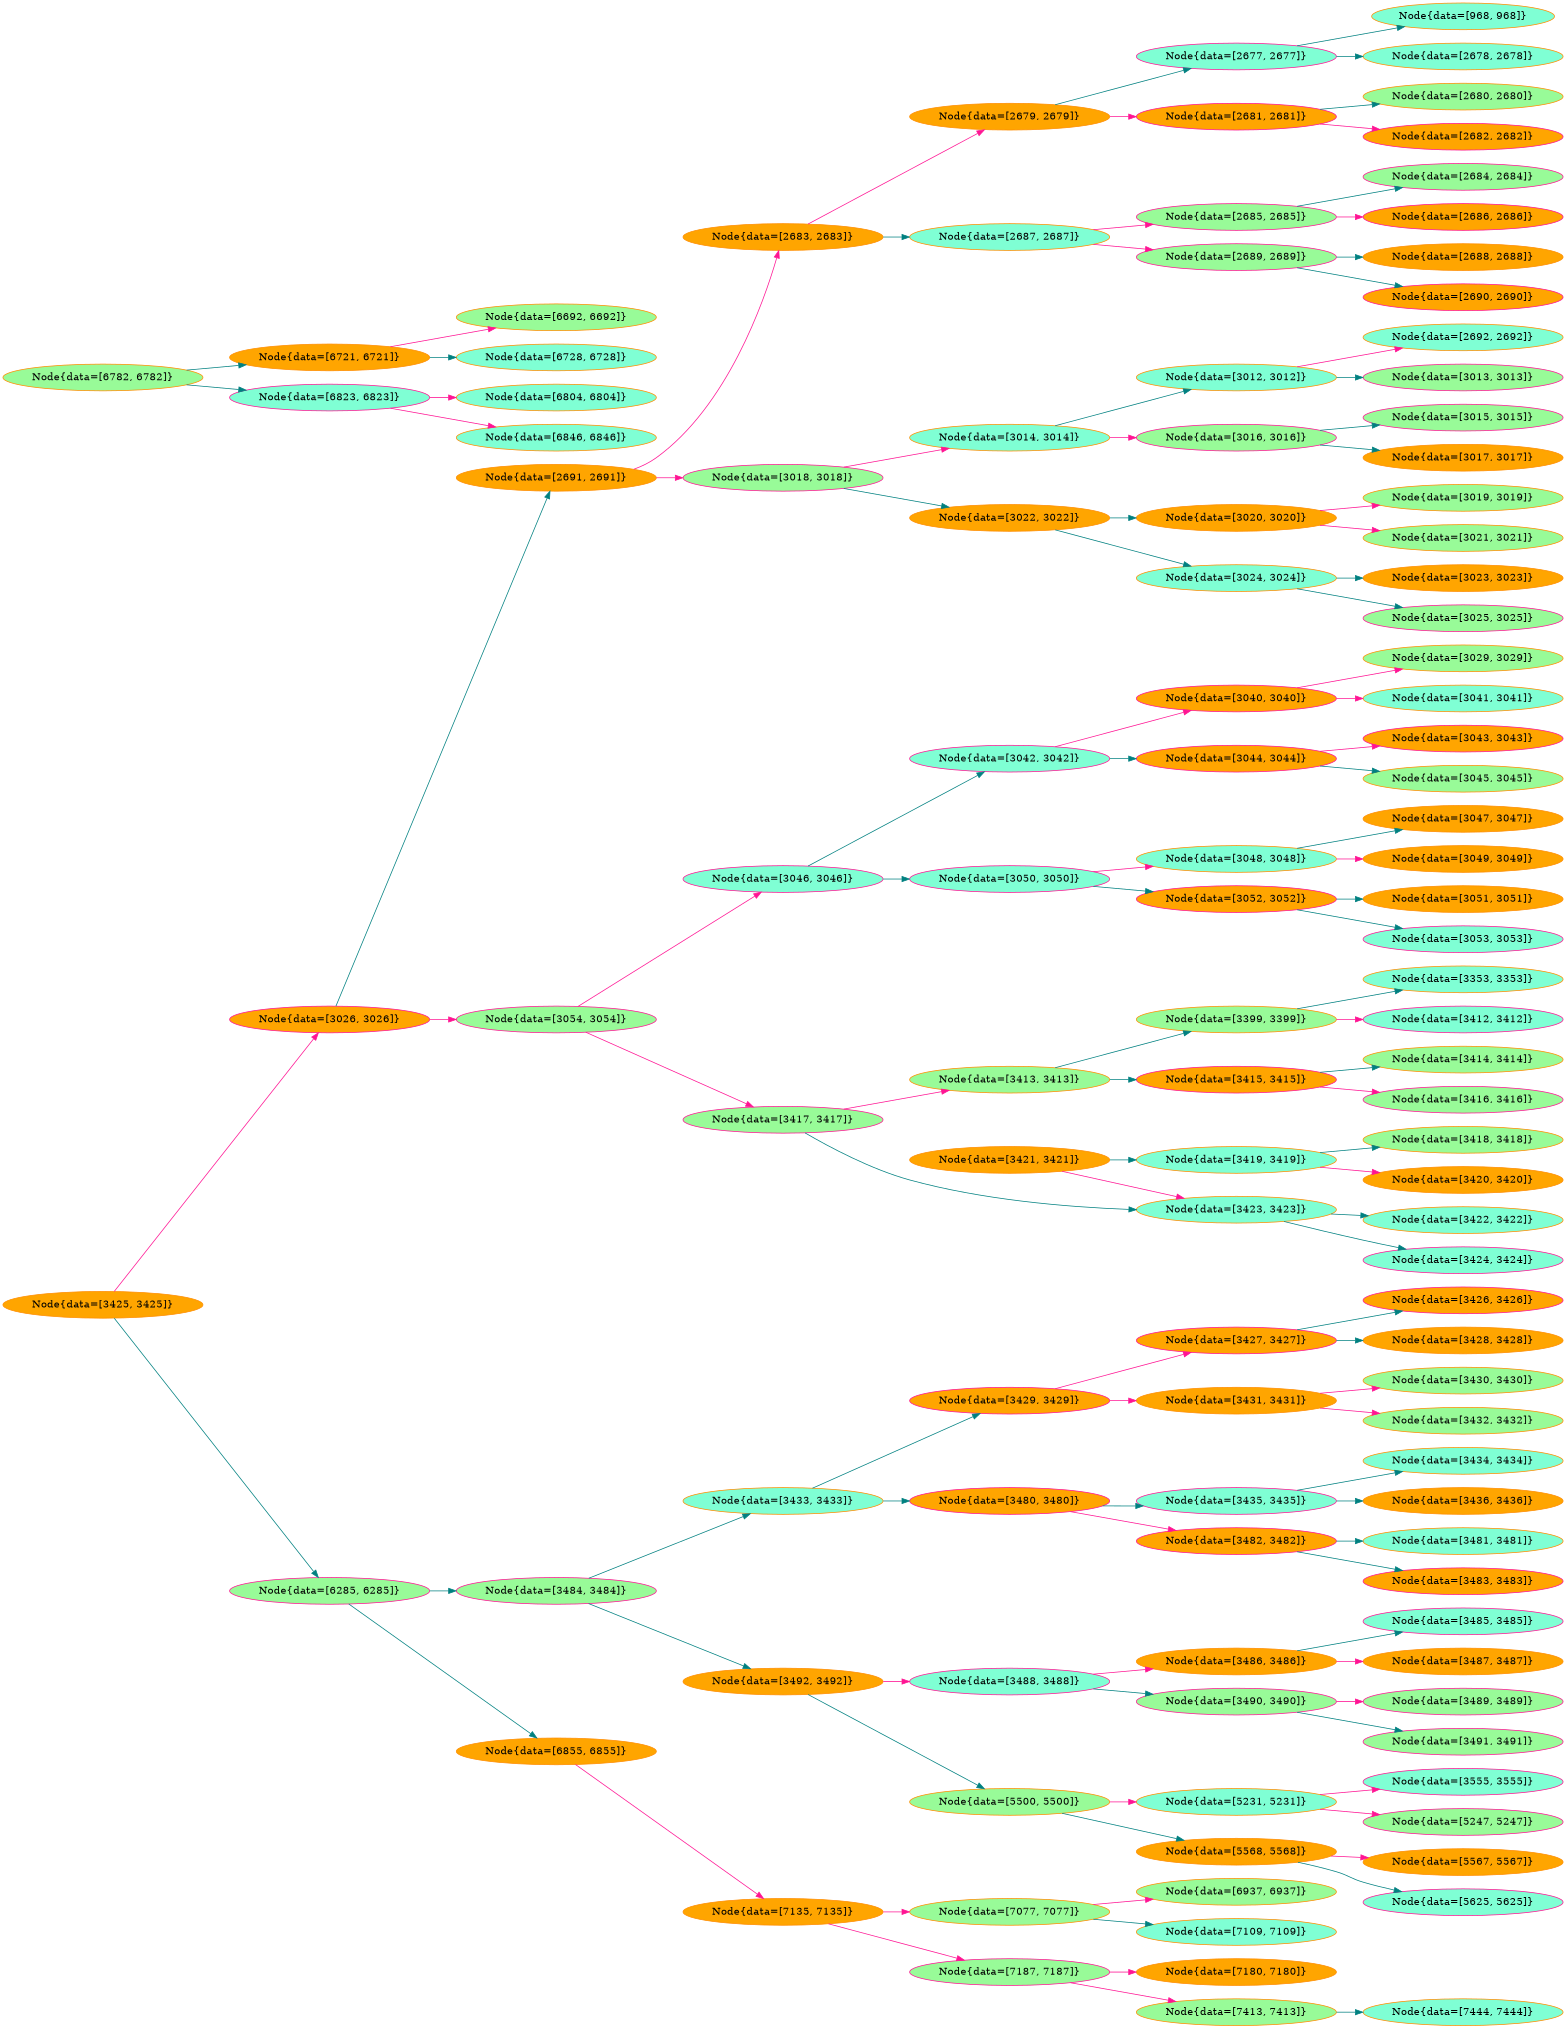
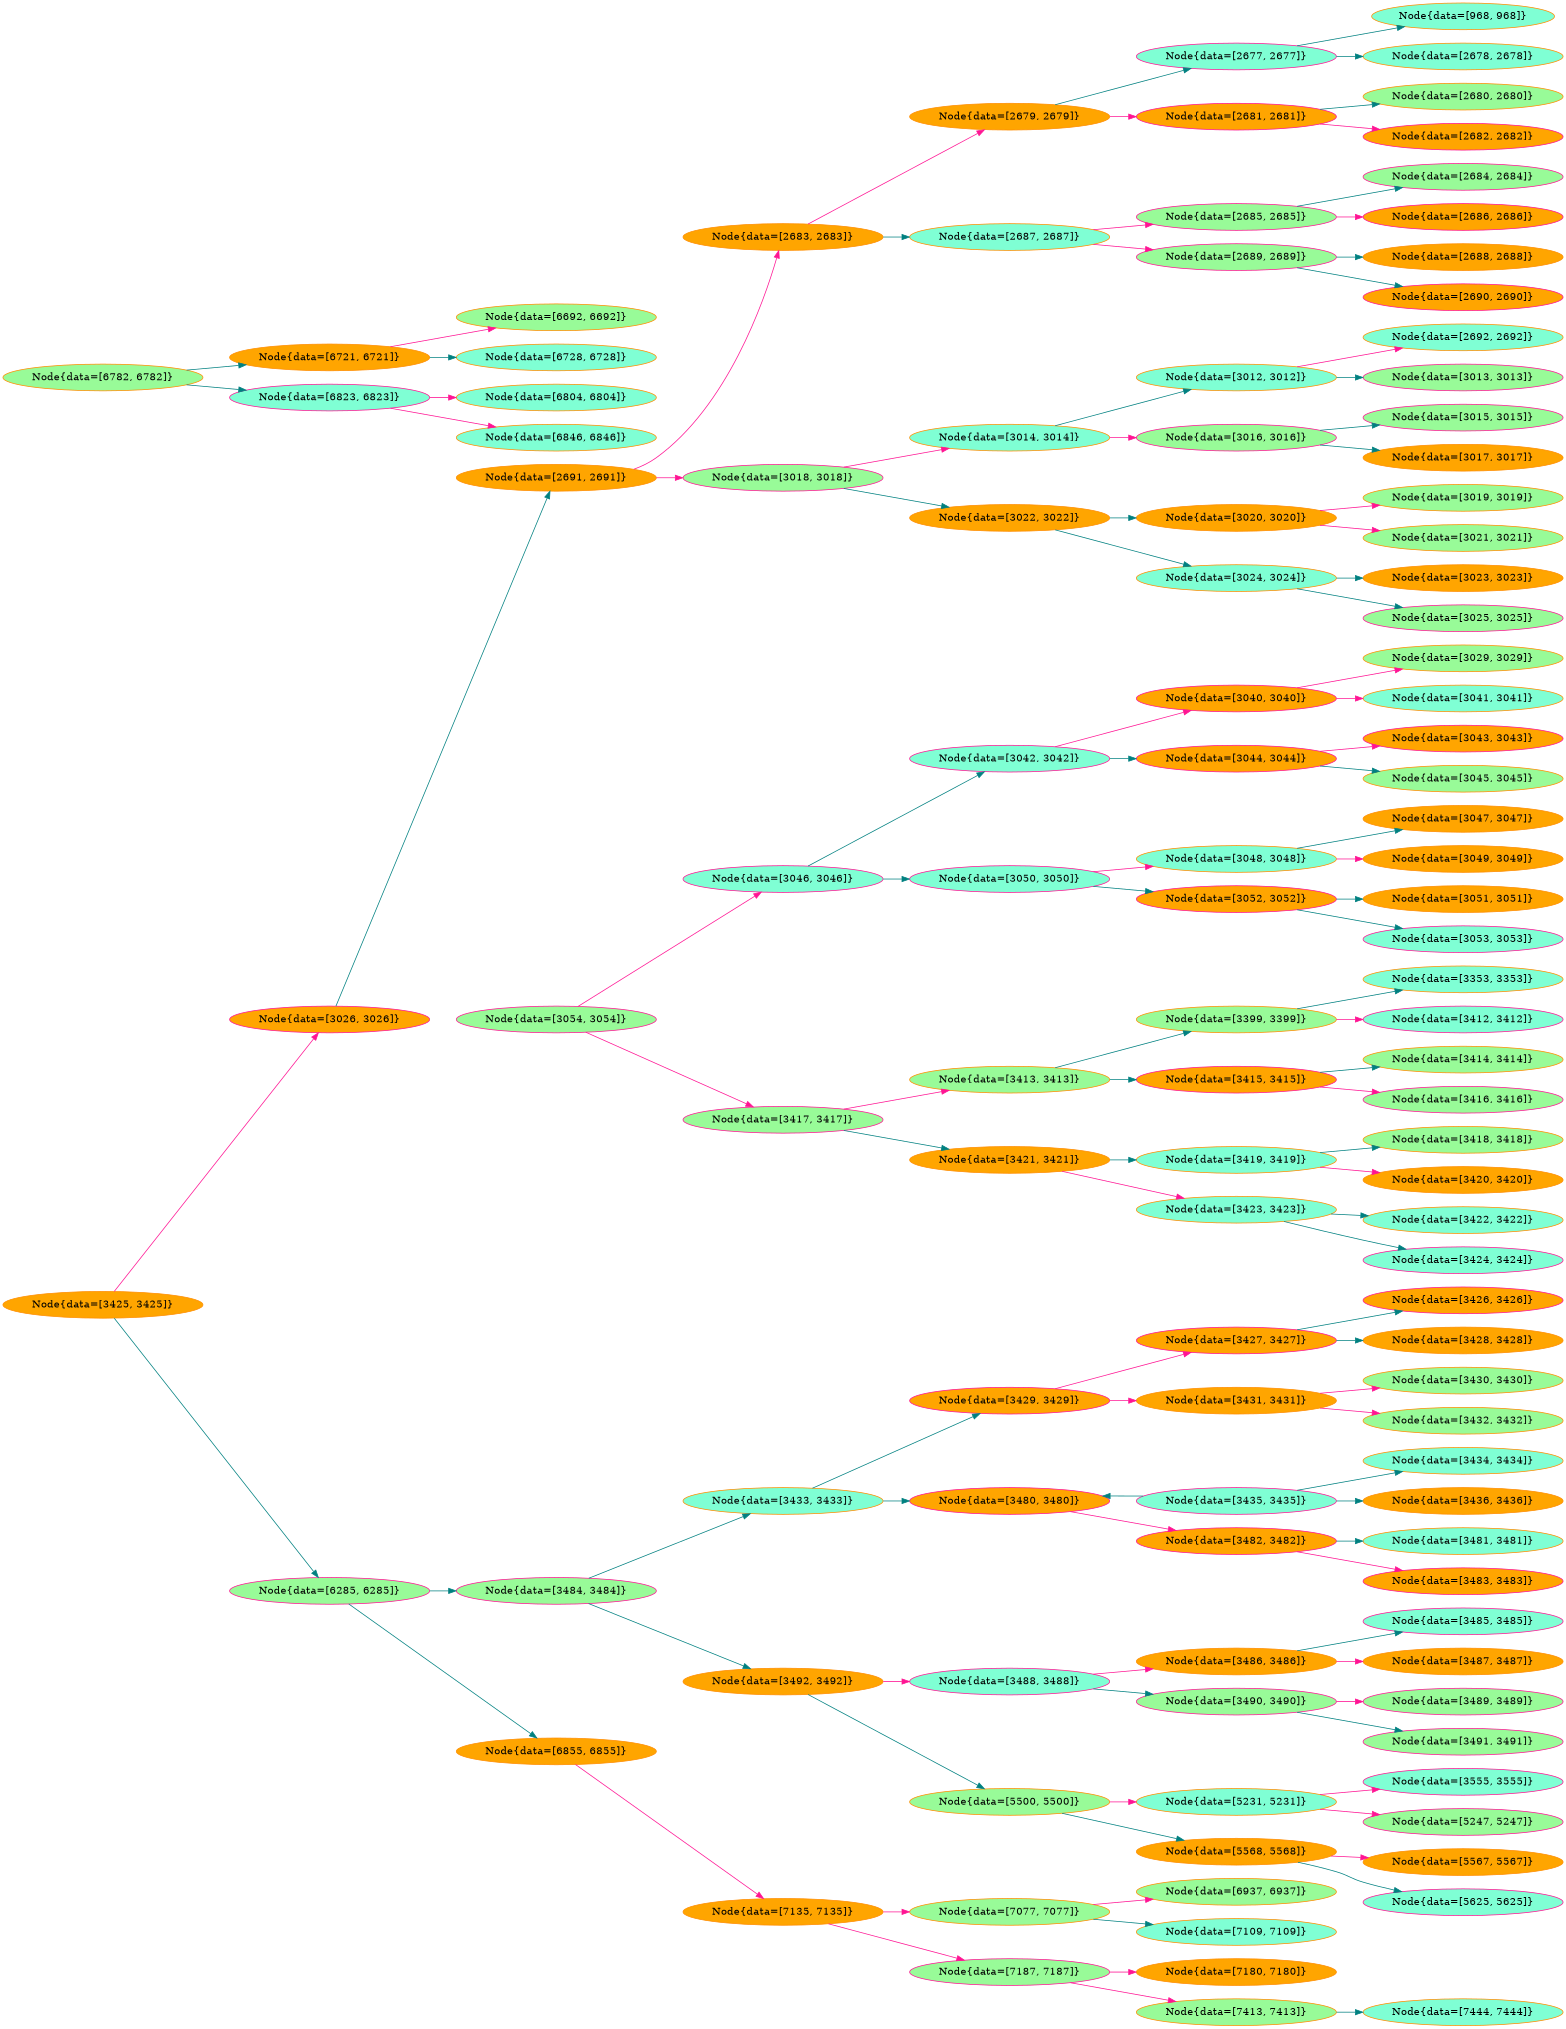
edge "Node{data=[3026, 3026]}" -> "Node{data=[3054, 3054]}": removed
edge "Node{data=[3417, 3417]}" -> "Node{data=[3423, 3423]}": now "Node{data=[3417, 3417]}" -> "Node{data=[3421, 3421]}"
edge "Node{data=[3480, 3480]}" -> "Node{data=[3435, 3435]}": reversed
edge "Node{data=[3482, 3482]}" -> "Node{data=[3483, 3483]}": color teal -> deeppink
